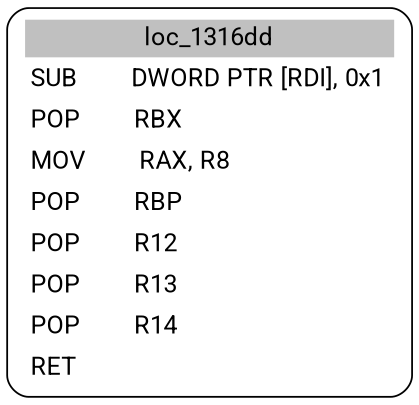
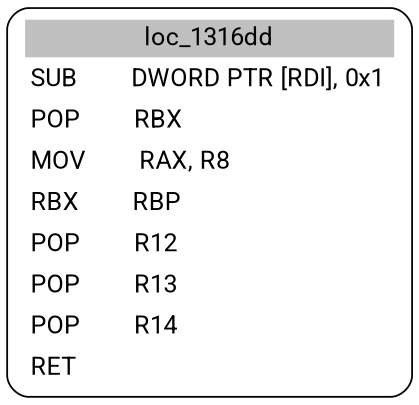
node "loc_1316dd": text "POP        RBP" -> "RBX        RBP"
